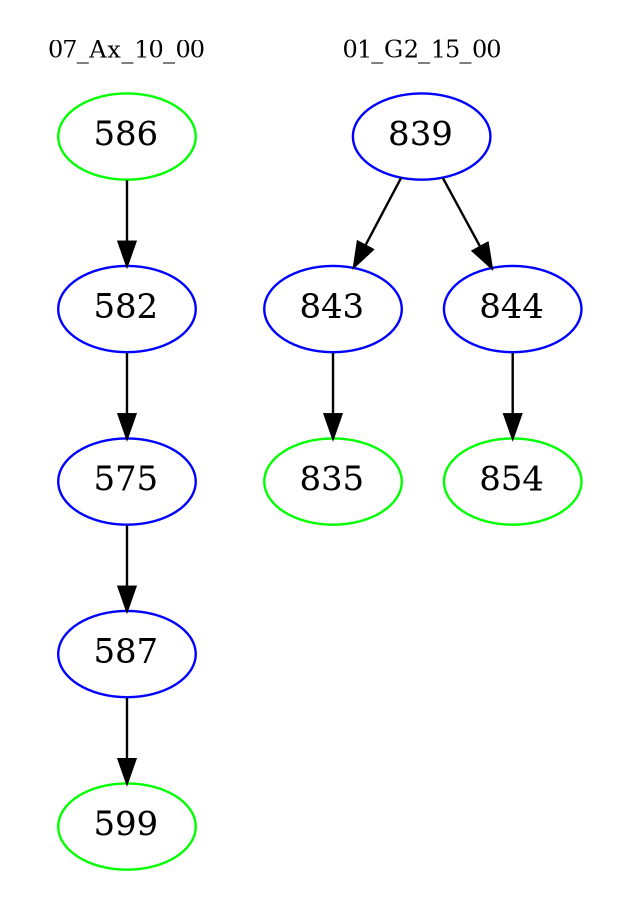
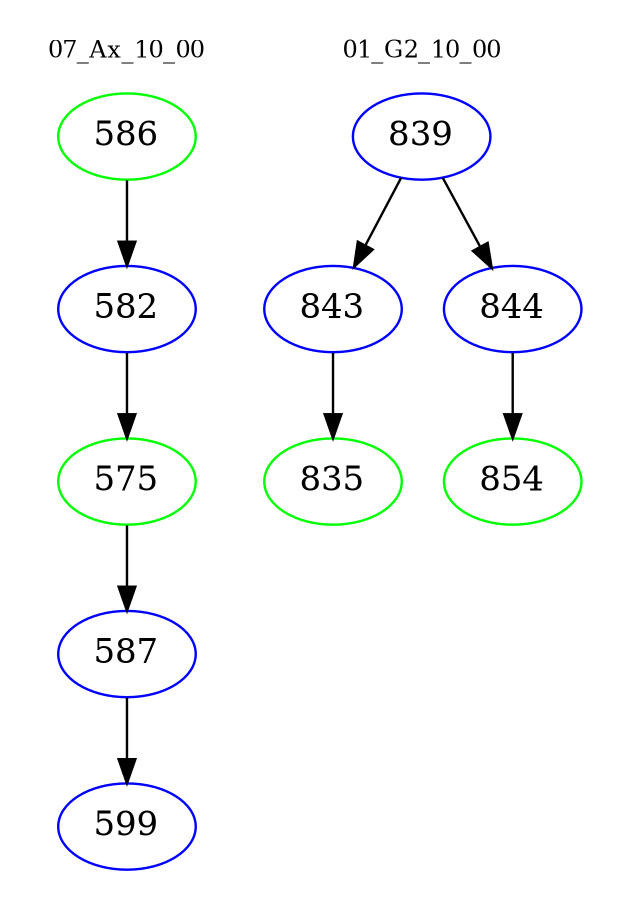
cluster "01_G2_15_00": label "01_G2_15_00" -> "01_G2_10_00"
node "575": color blue -> green
node "599": color green -> blue
